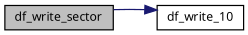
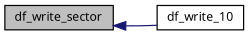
edge "df_write_sector" -> "df_write_10": reversed
